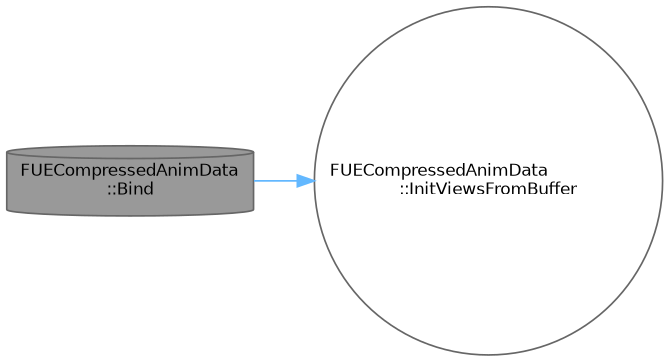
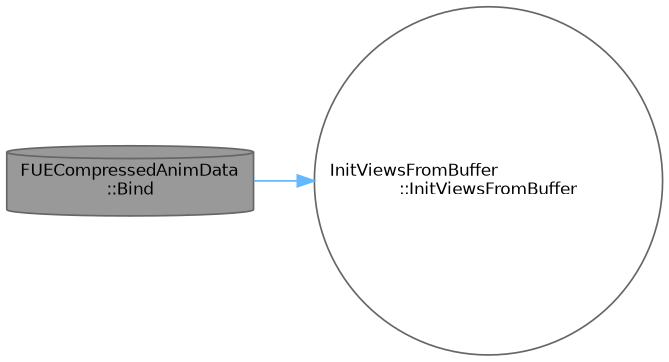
node "FUECompressedAnimData ::InitViewsFromBuffer": label "FUECompressedAnimData ::InitViewsFromBuffer" -> "InitViewsFromBuffer ::InitViewsFromBuffer"
